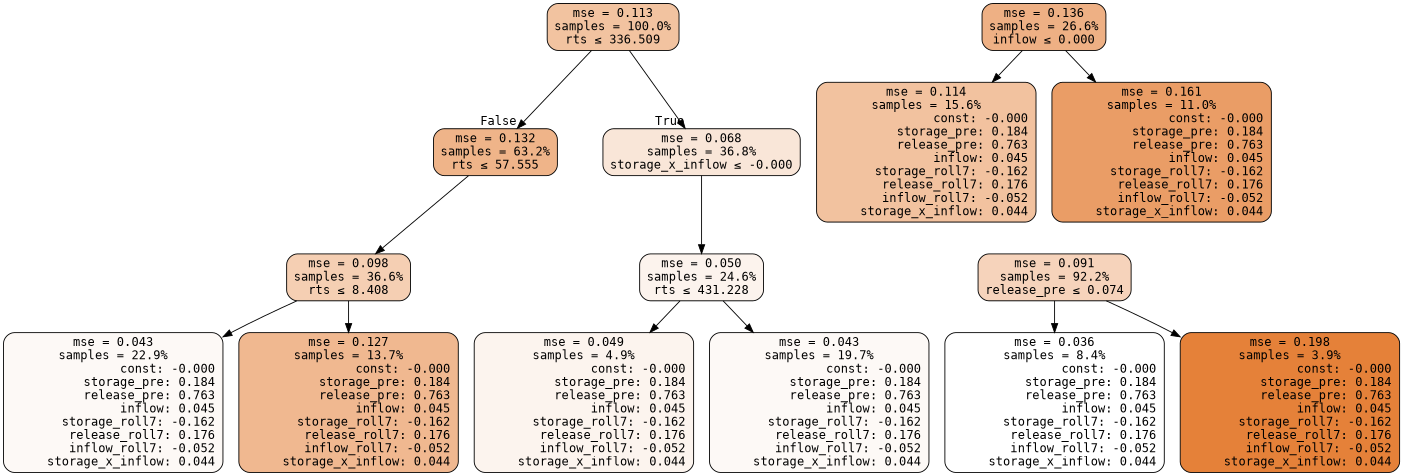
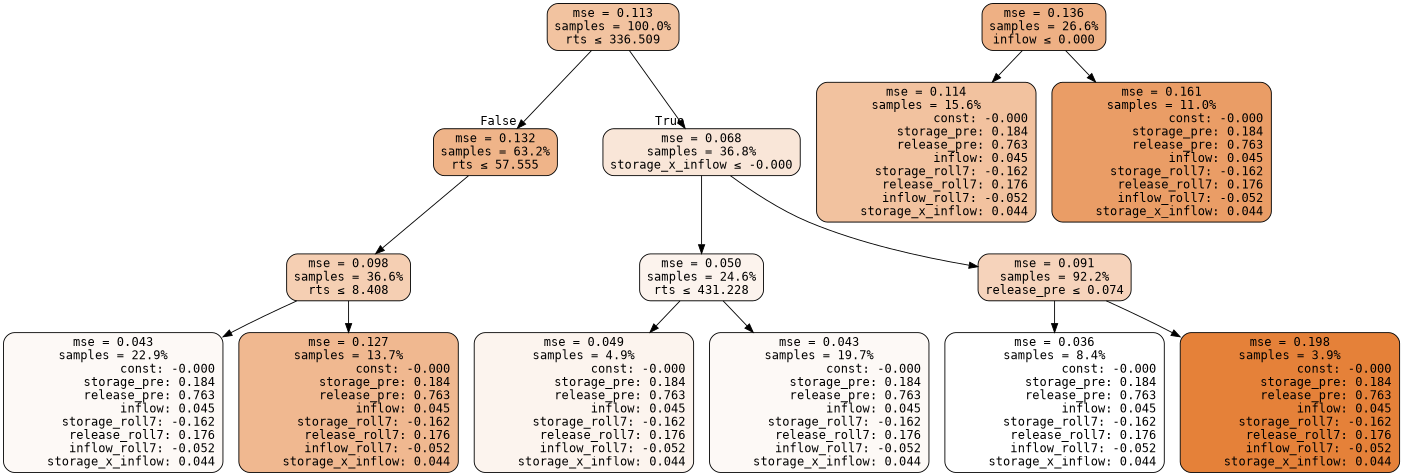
edge "mse = 0.068 samples = 36.8% storage_x_inflow ≤ -0.000" -> "mse = 0.091 samples = 92.2% release_pre ≤ 0.074": added
